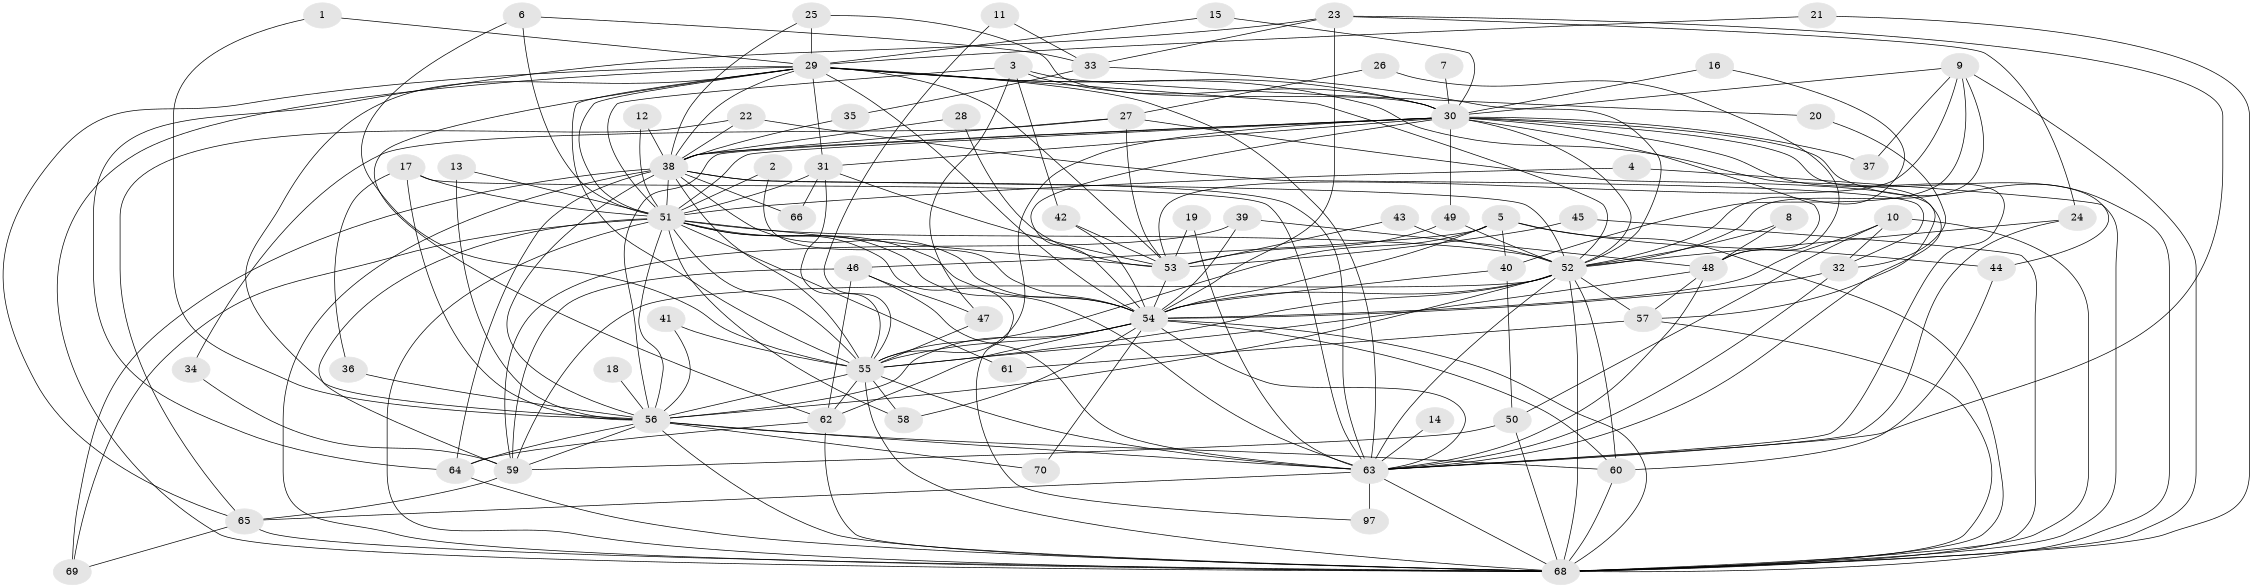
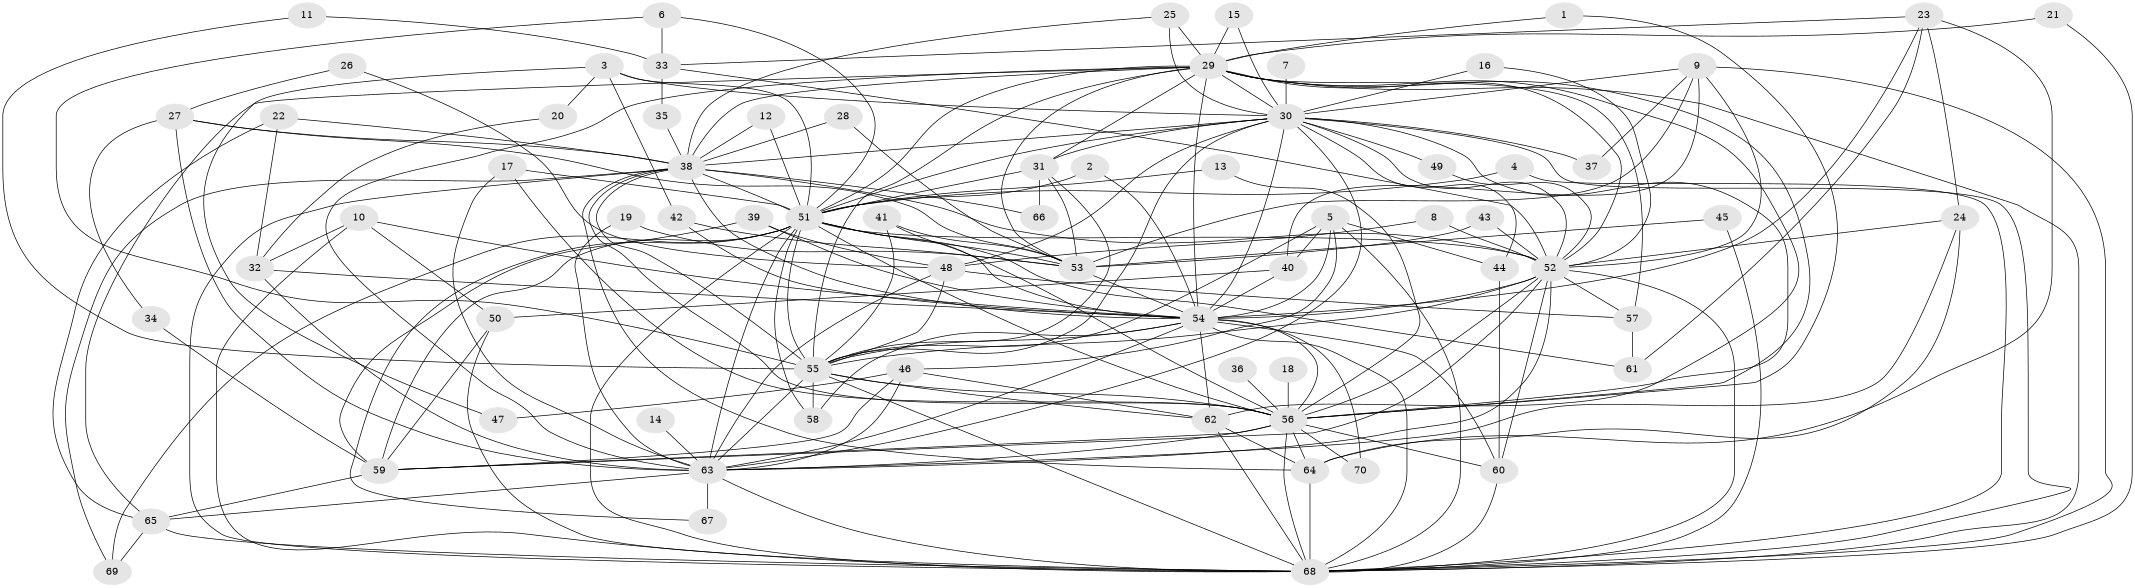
edge "23" -- "63": now "23" -- "61"
edge "38" -- "63": removed
edge "49" -- "53": now "41" -- "53"
edge "17" -- "36": removed
edge "47" -- "55": removed
edge "24" -- "64": added
edge "57" -- "68": removed
node "97": label "97" -> "67"
